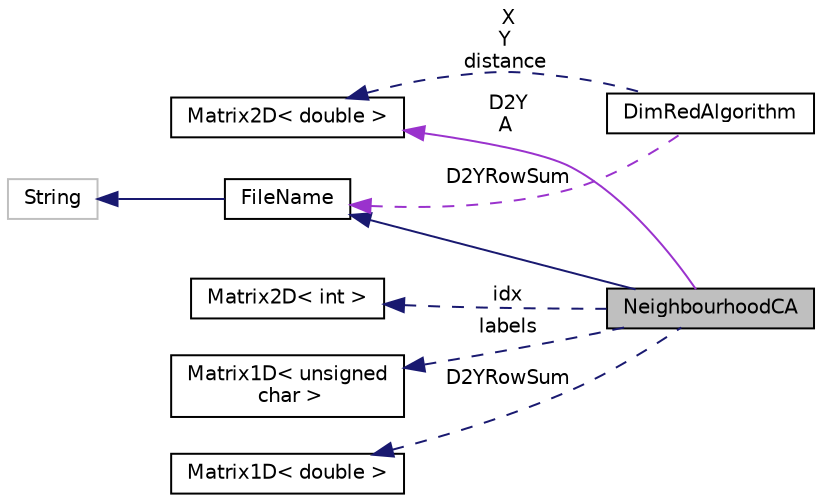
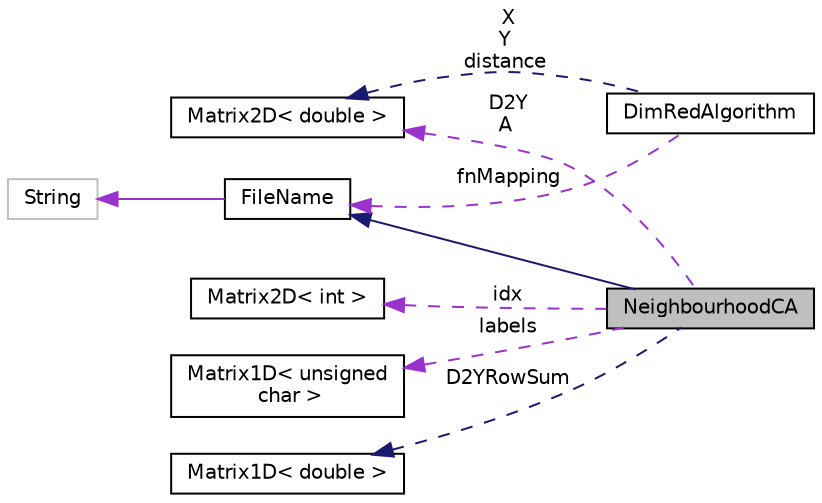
edge "NeighbourhoodCA" -> "Matrix2D< double >": style solid -> dashed
edge "DimRedAlgorithm" -> "FileName": label " D2YRowSum" -> " fnMapping"
edge "FileName" -> "String": color midnightblue -> darkorchid3
edge "NeighbourhoodCA" -> "Matrix2D< int >": color midnightblue -> darkorchid3
edge "NeighbourhoodCA" -> "Matrix1D< unsigned char >": color midnightblue -> darkorchid3
